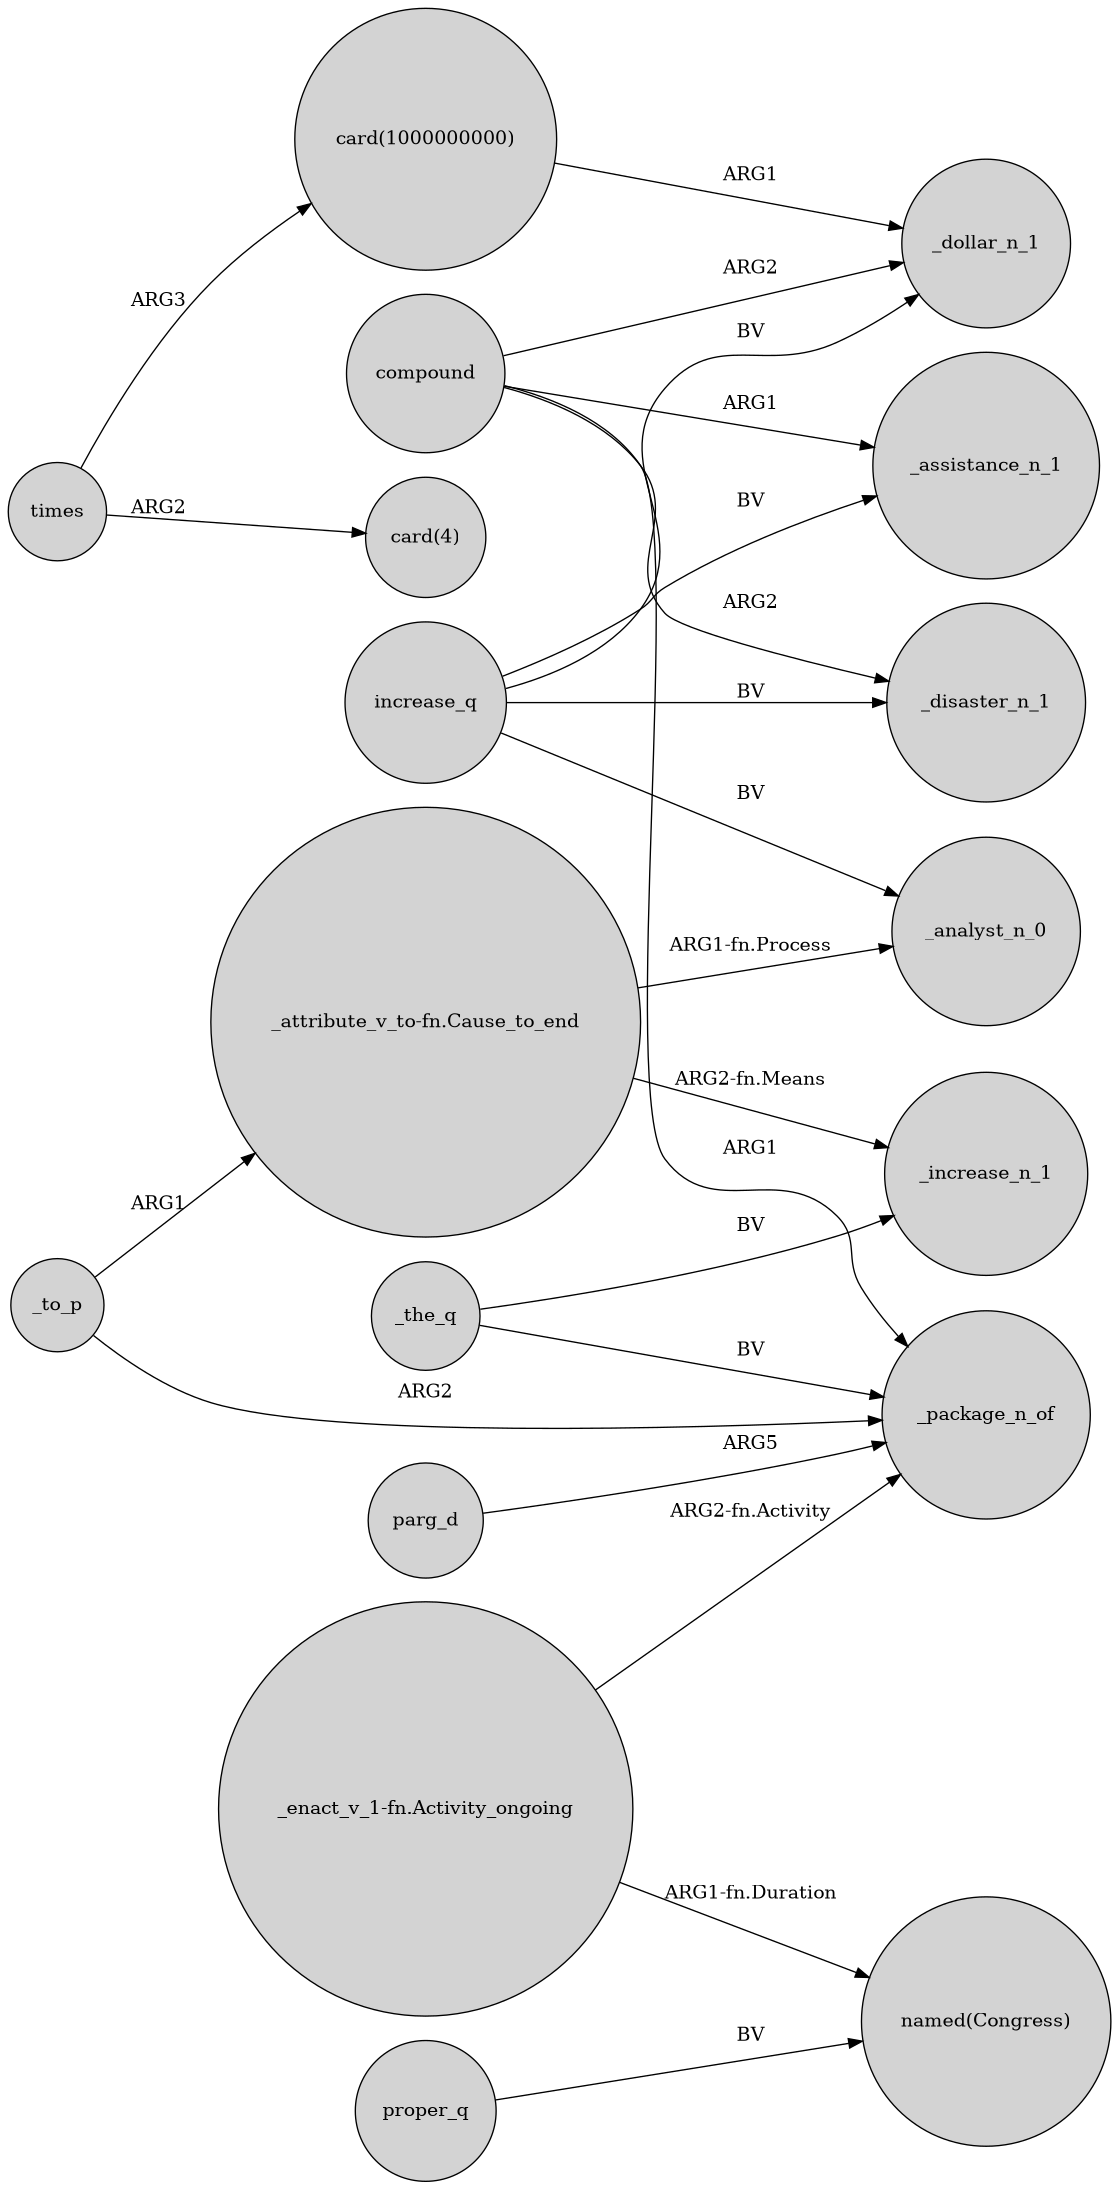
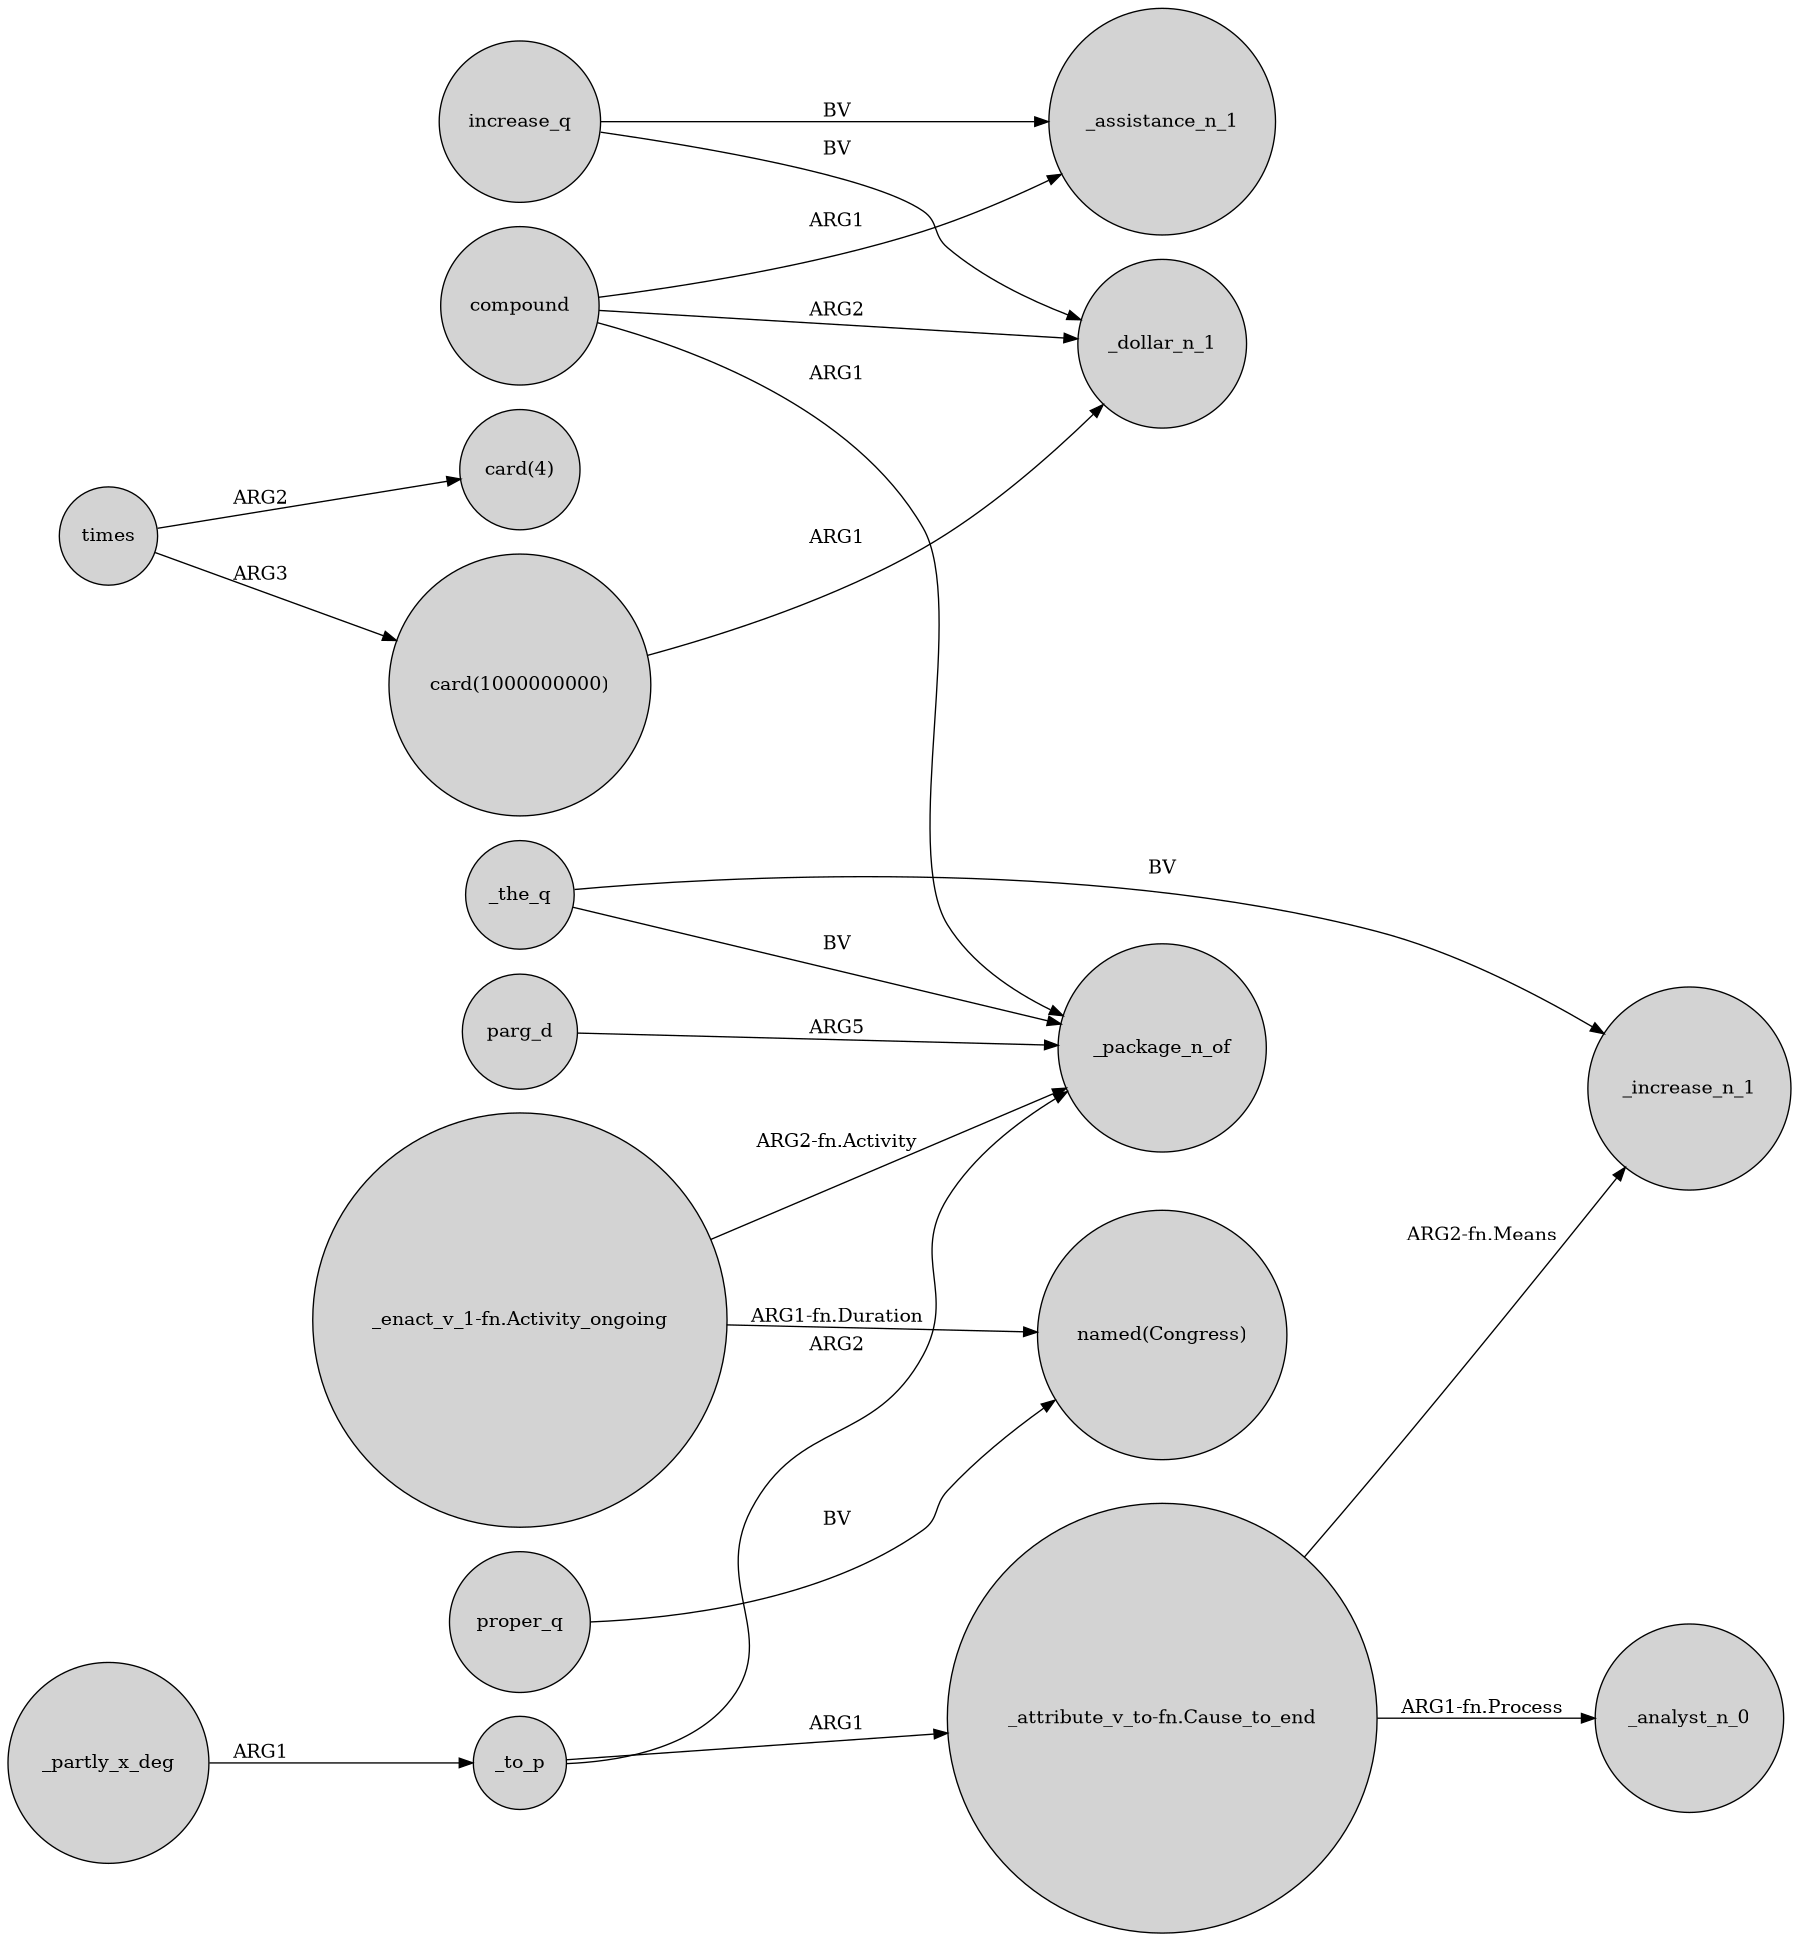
node "_disaster_n_1": removed
edge "increase_q" -> "_analyst_n_0": removed, label "BV"
node "_partly_x_deg": added
